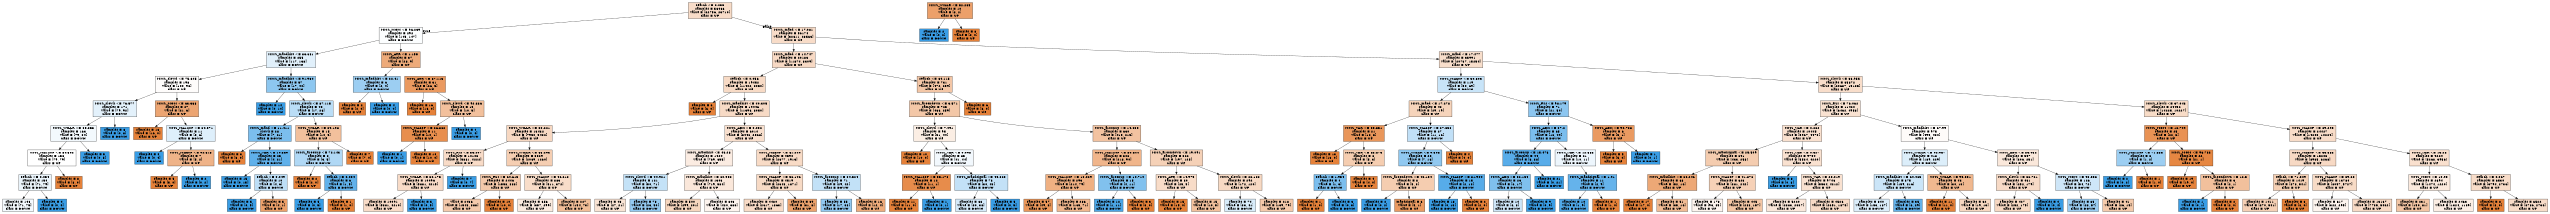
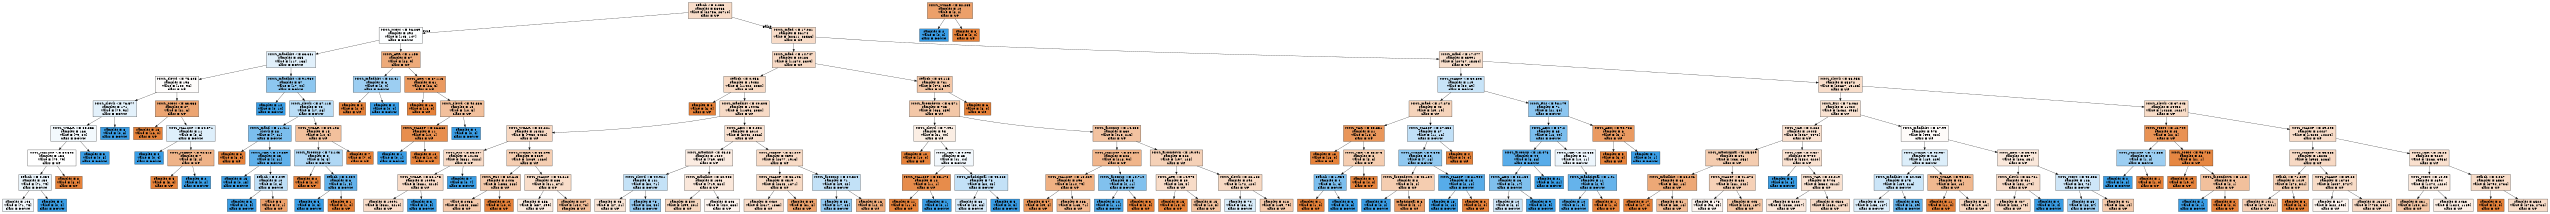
edge "MMS_ATR <= 1.155 samples = 37 value = [28, 9] class = UP" -> "MMS_ATR <= 57.115 samples = 31 value = [26, 5] class = UP": added
node "samples = 5 value = [4, 1] class = UP": label "samples = 5 value = [4, 1] class = UP" -> "value = 5 value = [4, 1] class = UP"
node "samples = 227 value = [154, 73] class = UP": label "samples = 227 value = [154, 73] class = UP" -> "samples = 227 value = [154, 73] samples = UP"
